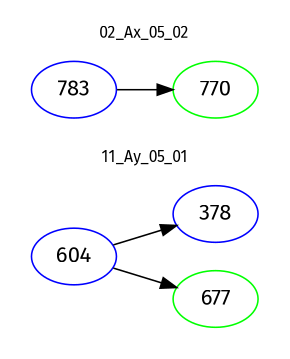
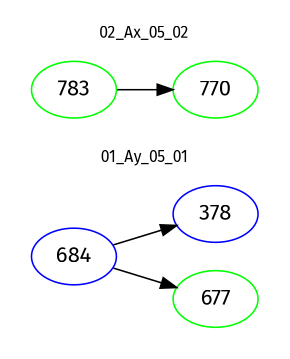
node "783": color blue -> green
cluster "11_Ay_05_01": label "11_Ay_05_01" -> "01_Ay_05_01"
node "604": label "604" -> "684"
